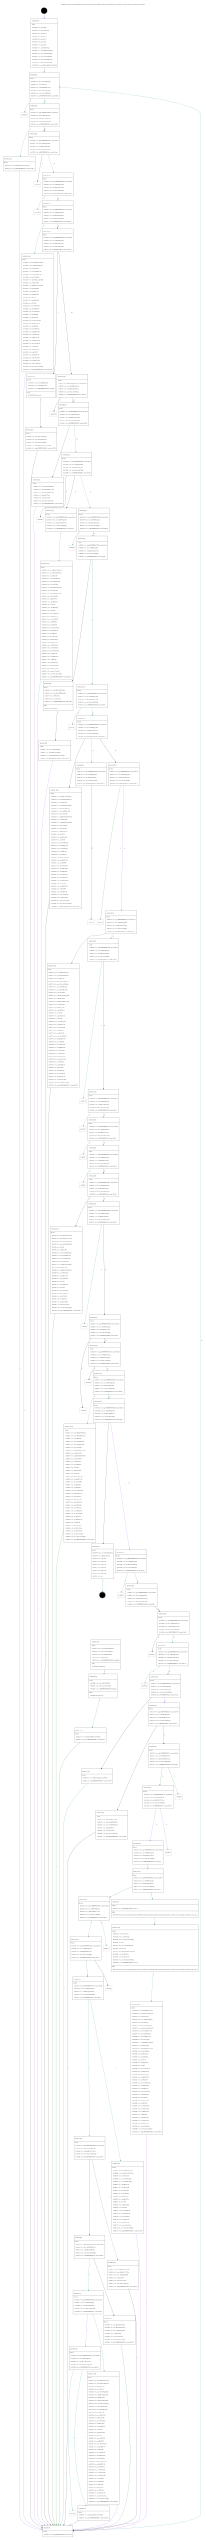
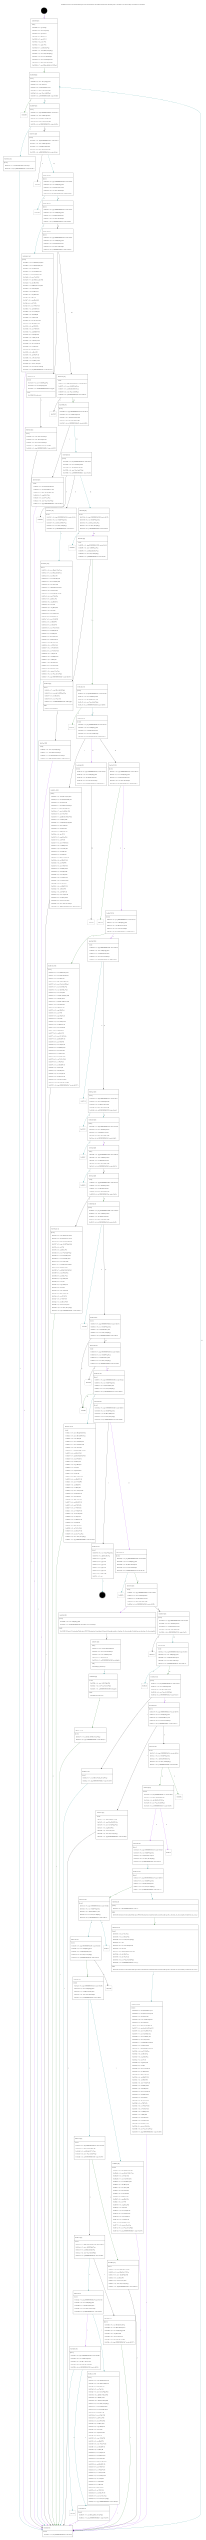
edge "0x401b51 [25]" -> "0x401b6a [25]": now "0x401b51 [25]" -> "0x40286a"
node "0x402248 [9]": added
